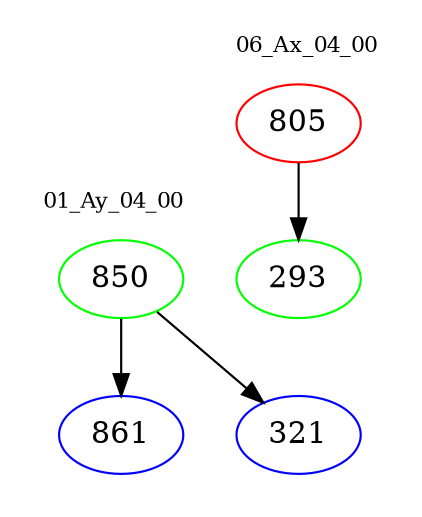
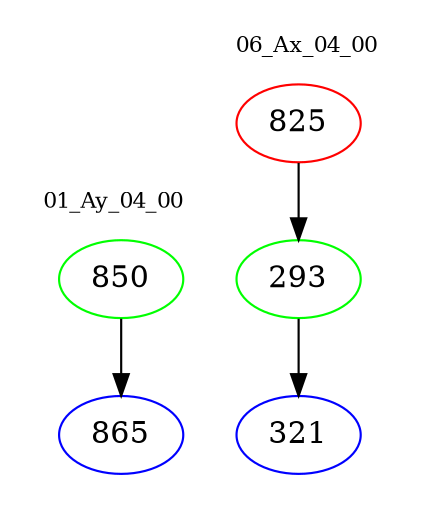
node "805": label "805" -> "825"
edge "850" -> "321": now "293" -> "321"
node "861": label "861" -> "865"
